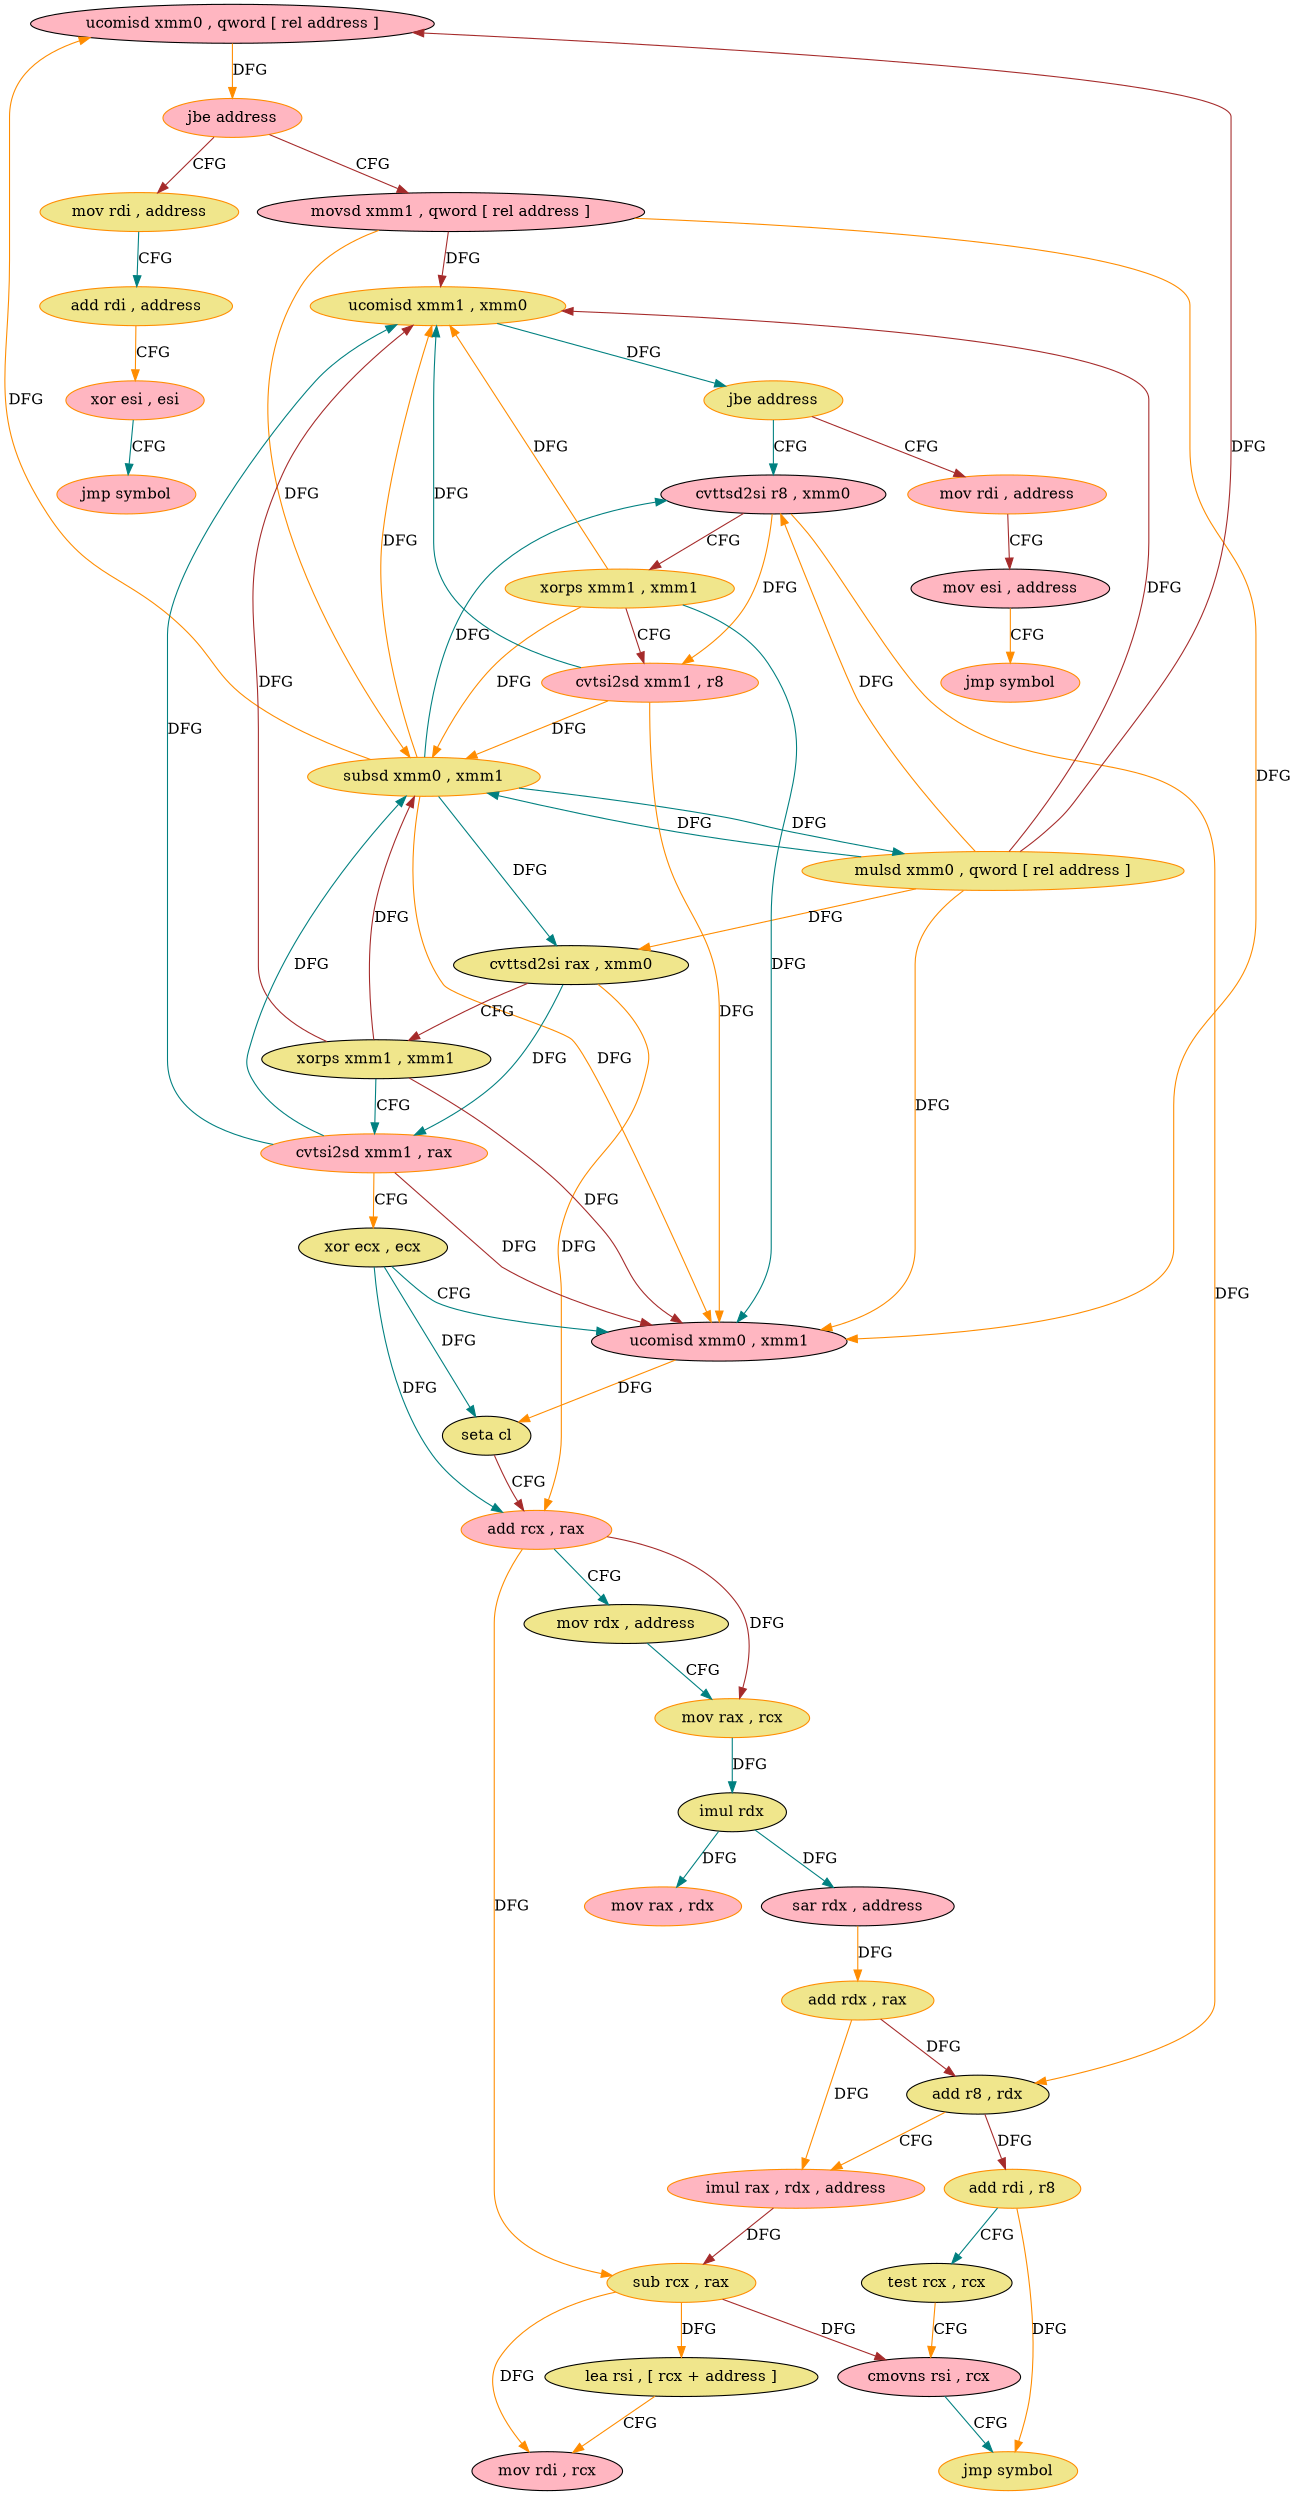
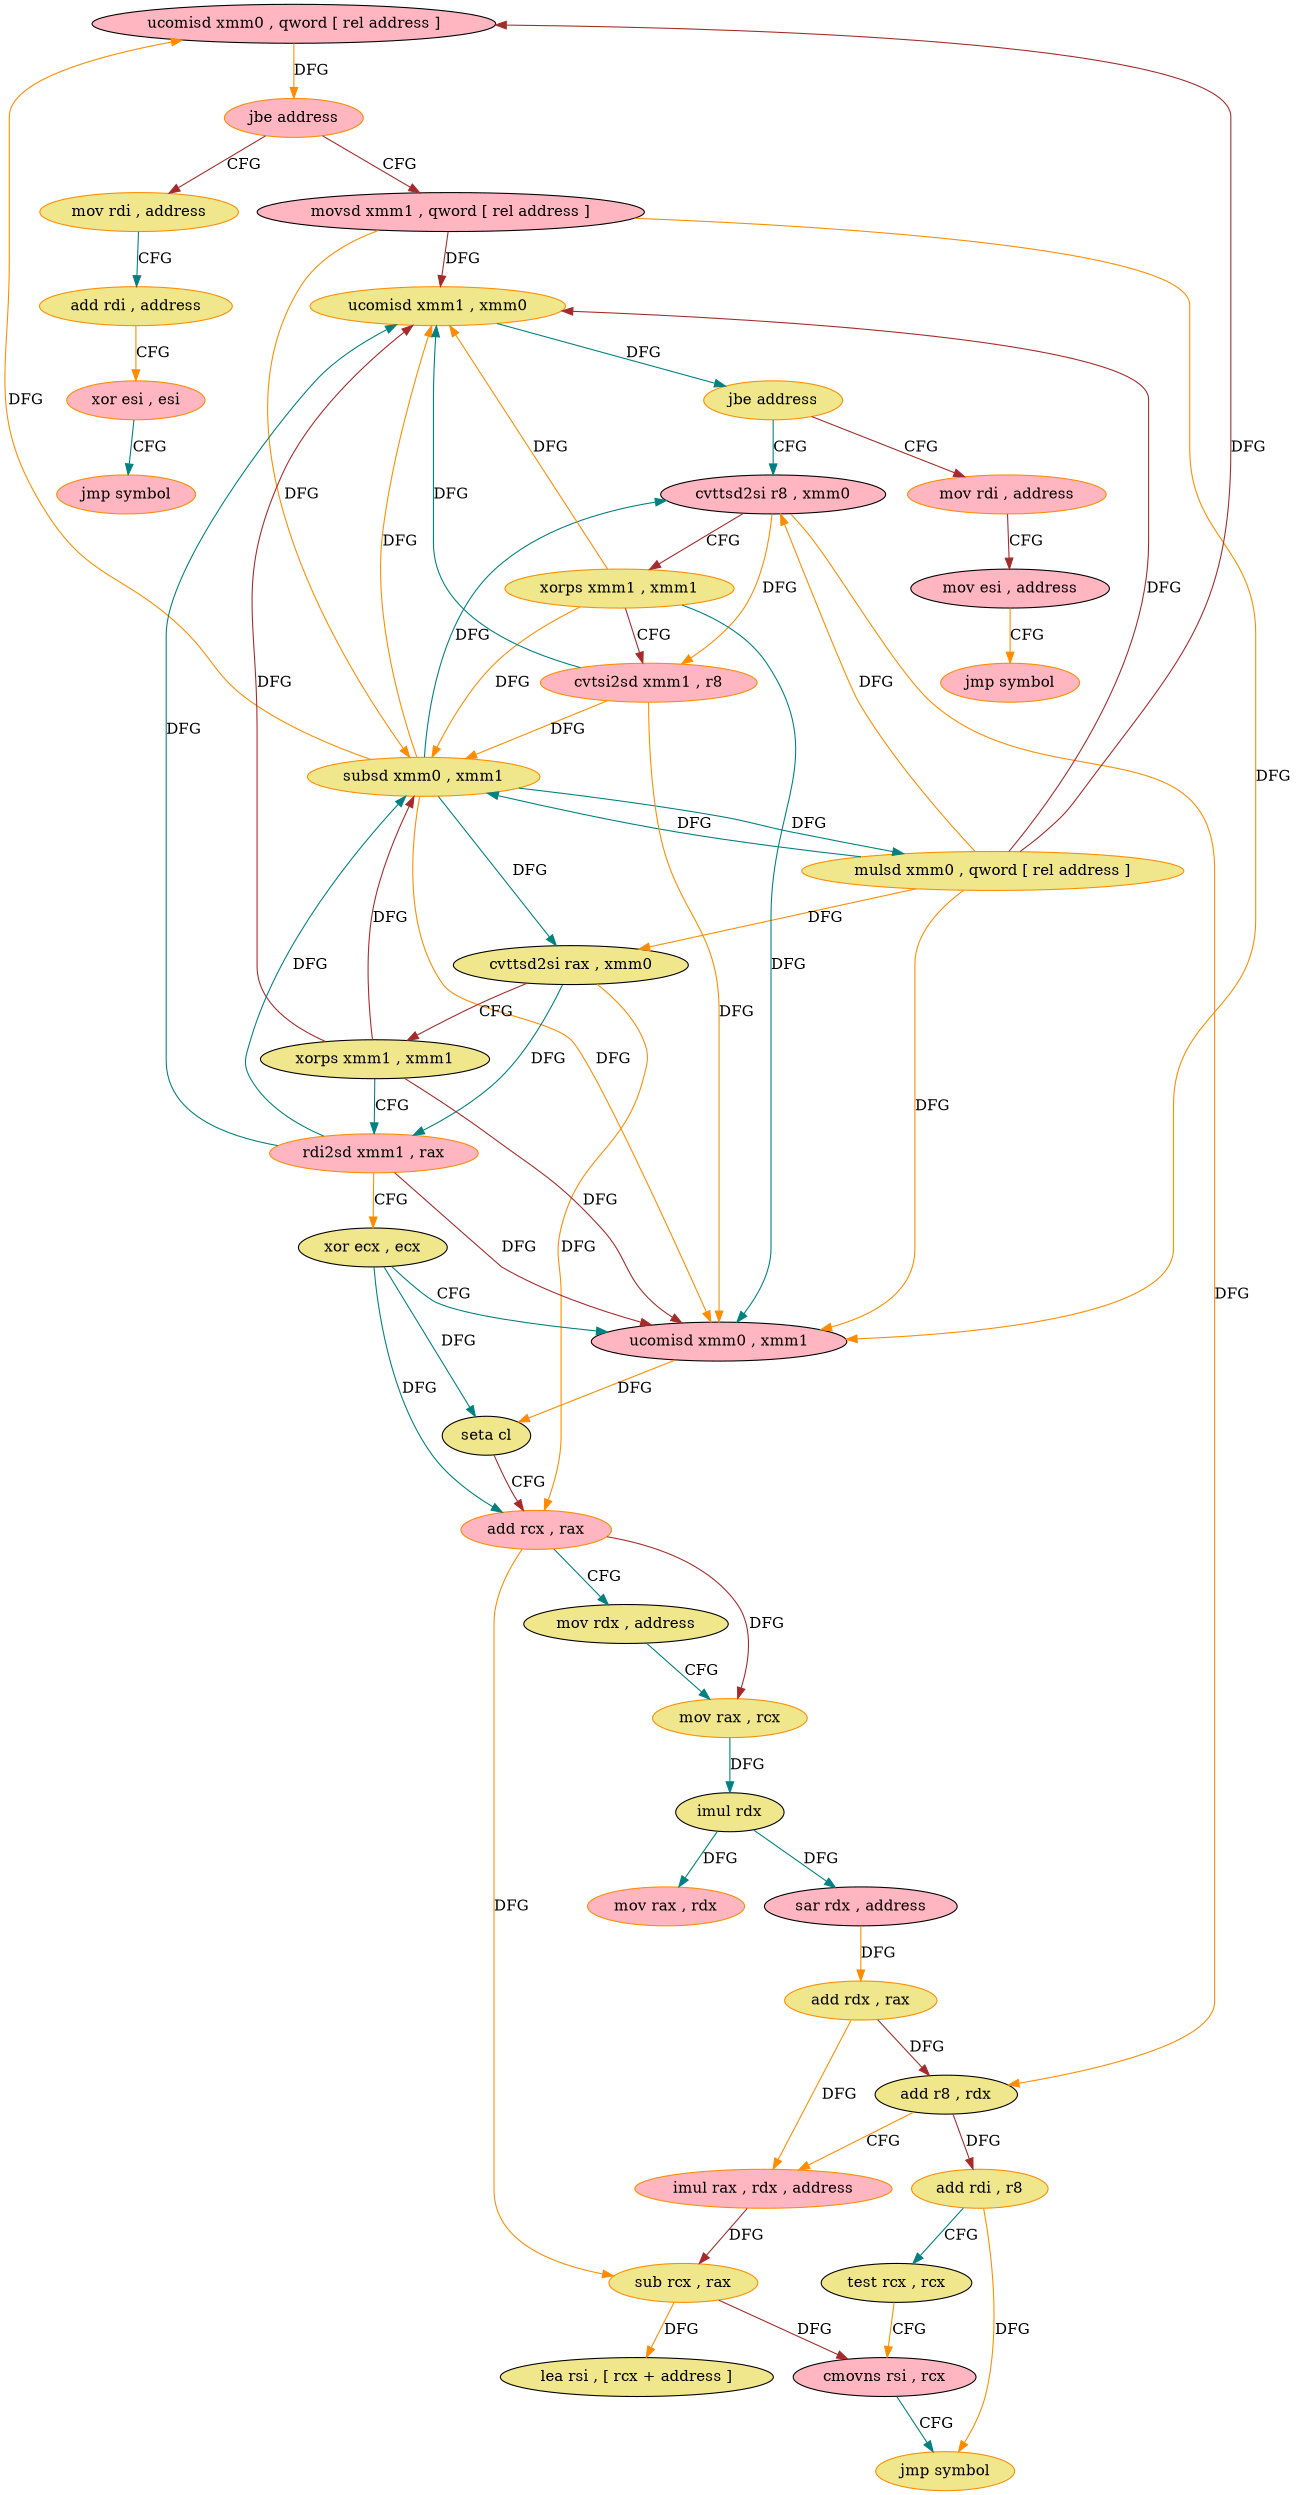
node "cvtsi2sd xmm1 , rax": label "cvtsi2sd xmm1 , rax" -> "rdi2sd xmm1 , rax"
node "mov rdi , rcx": removed
